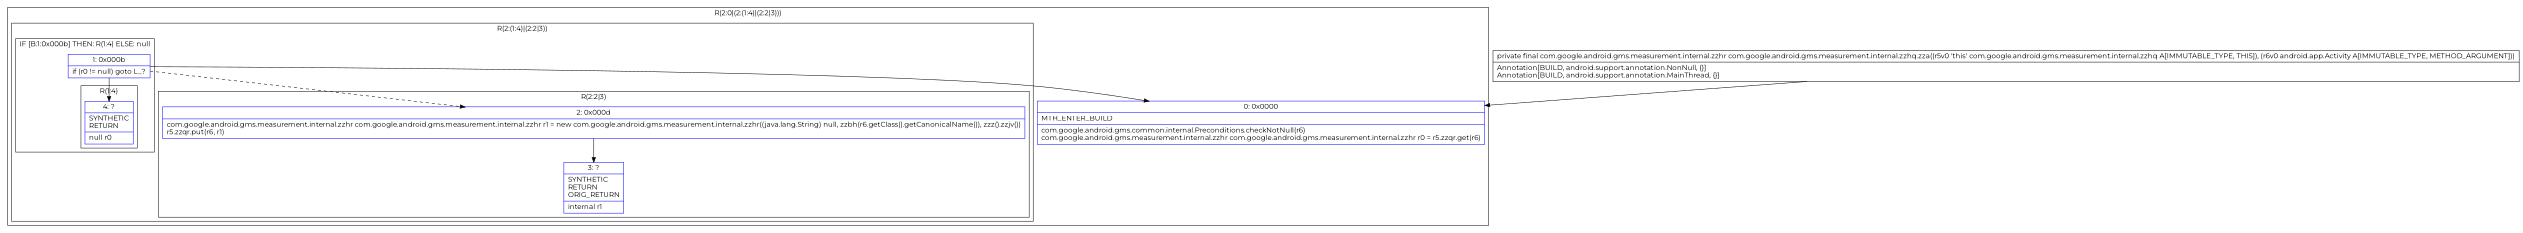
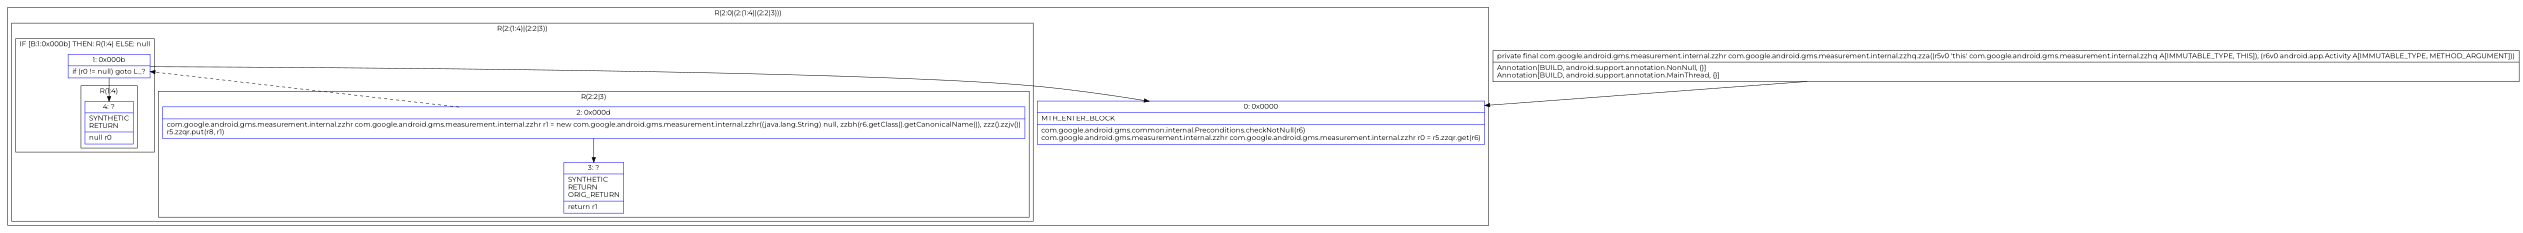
edge "1: 0x000b" -> "2: 0x000d": reversed
node "0: 0x0000": text "MTH_ENTER_BUILD" -> "MTH_ENTER_BLOCK"
node "2: 0x000d": text "r5.zzqr.put(r6, r1)" -> "r5.zzqr.put(r8, r1)"
node "3: ?": text "internal r1" -> "return r1"
